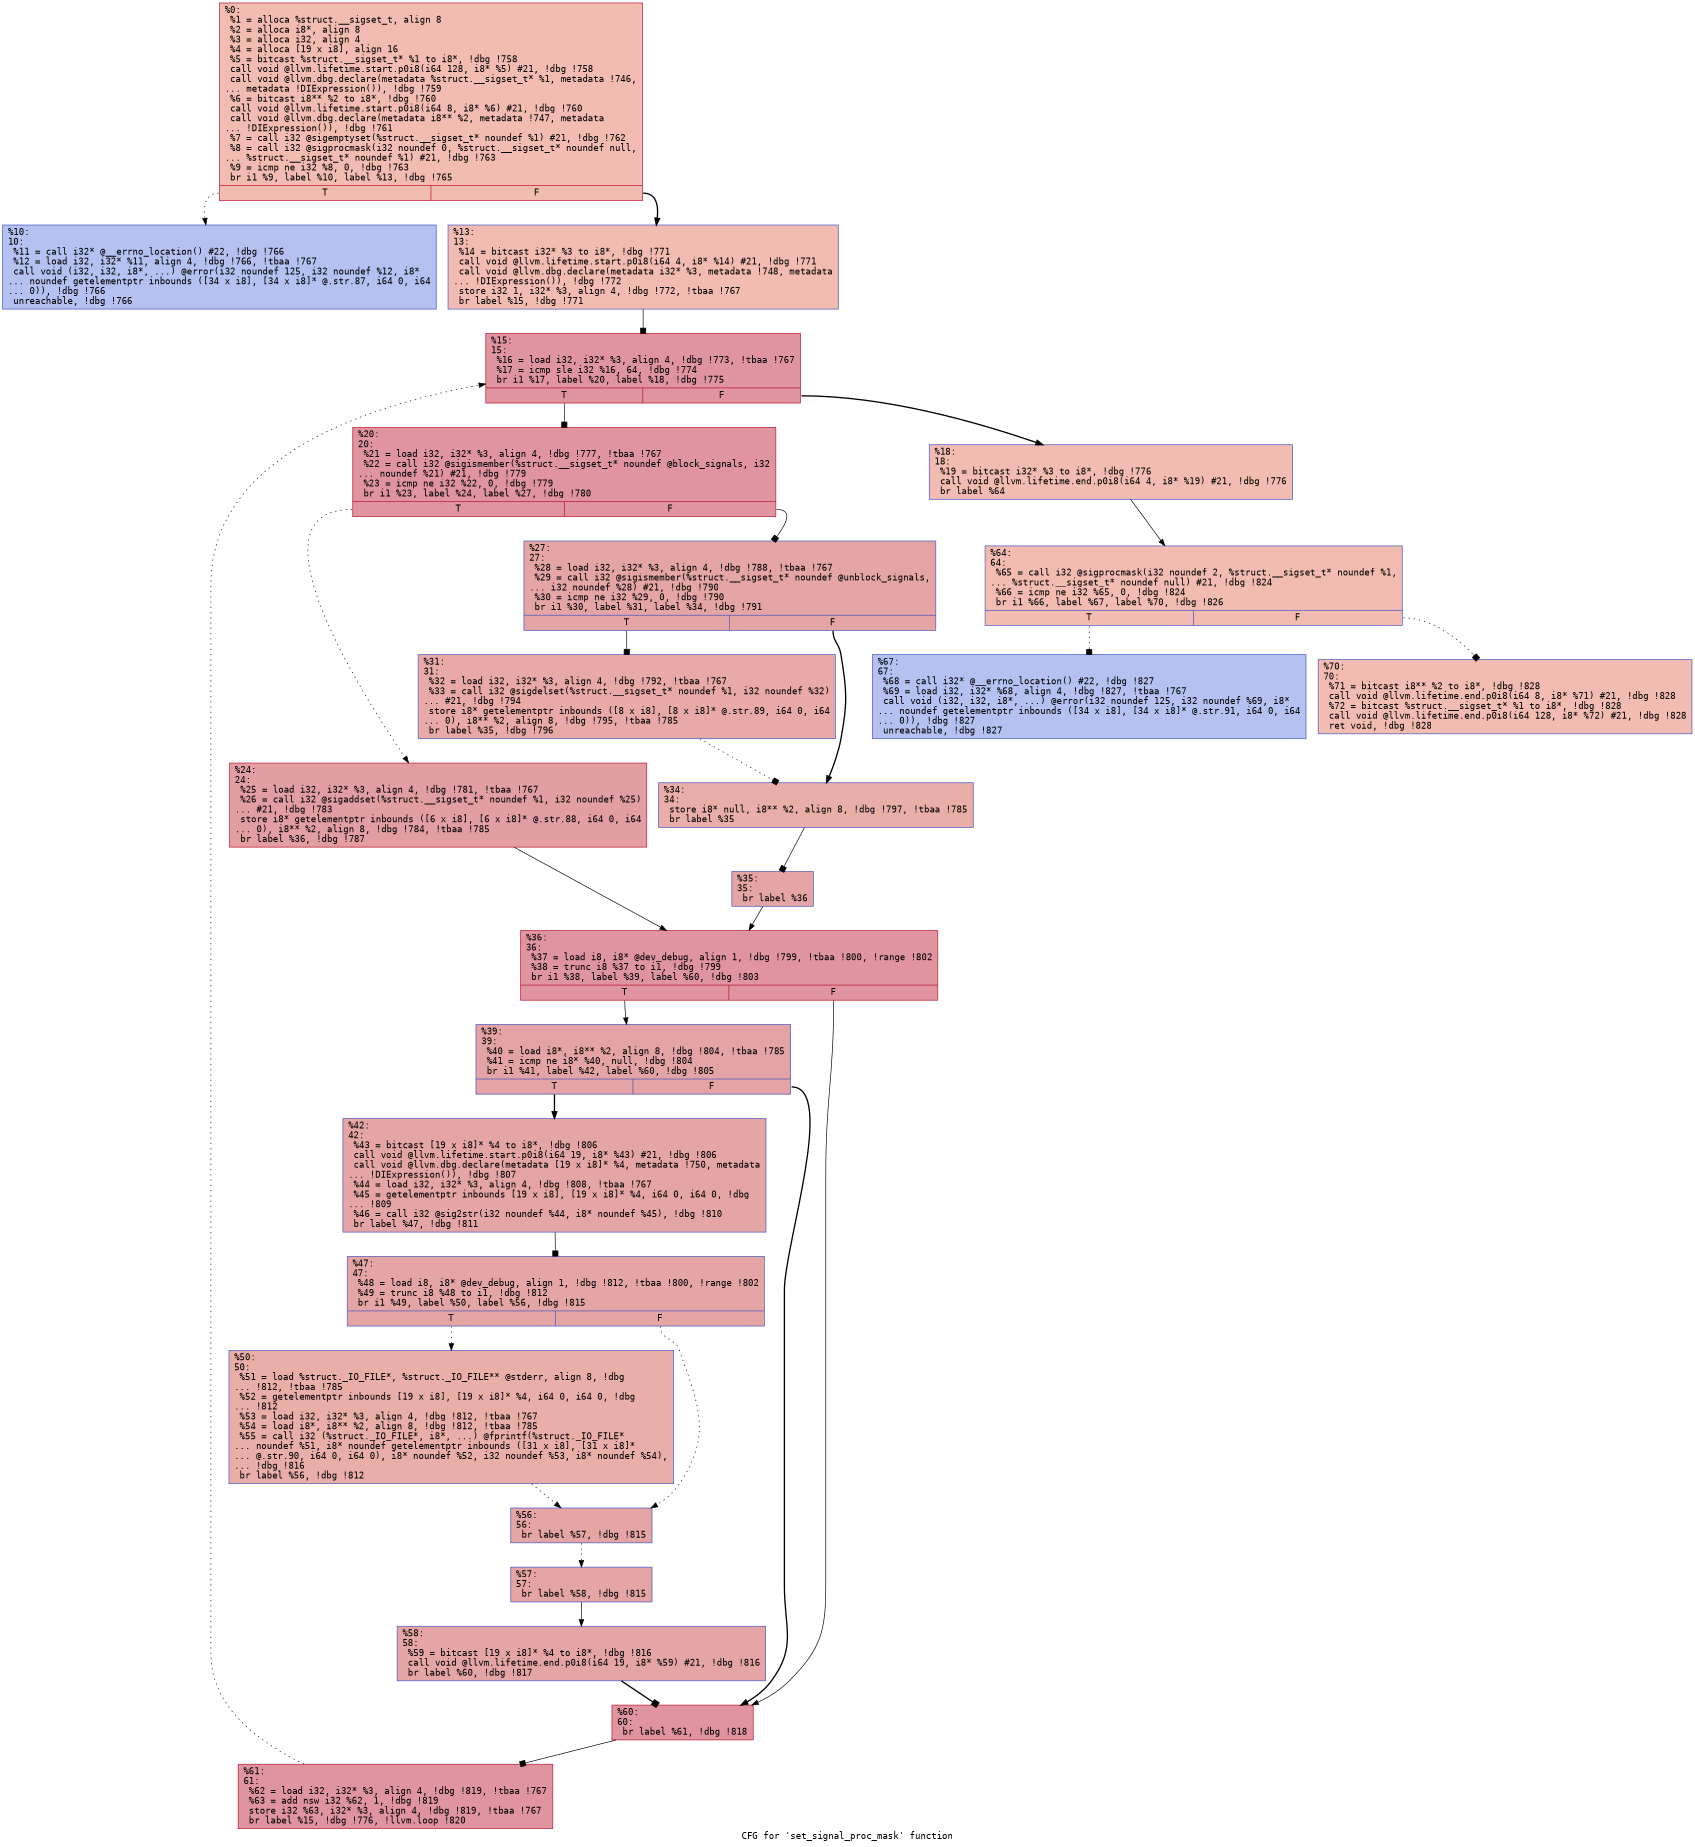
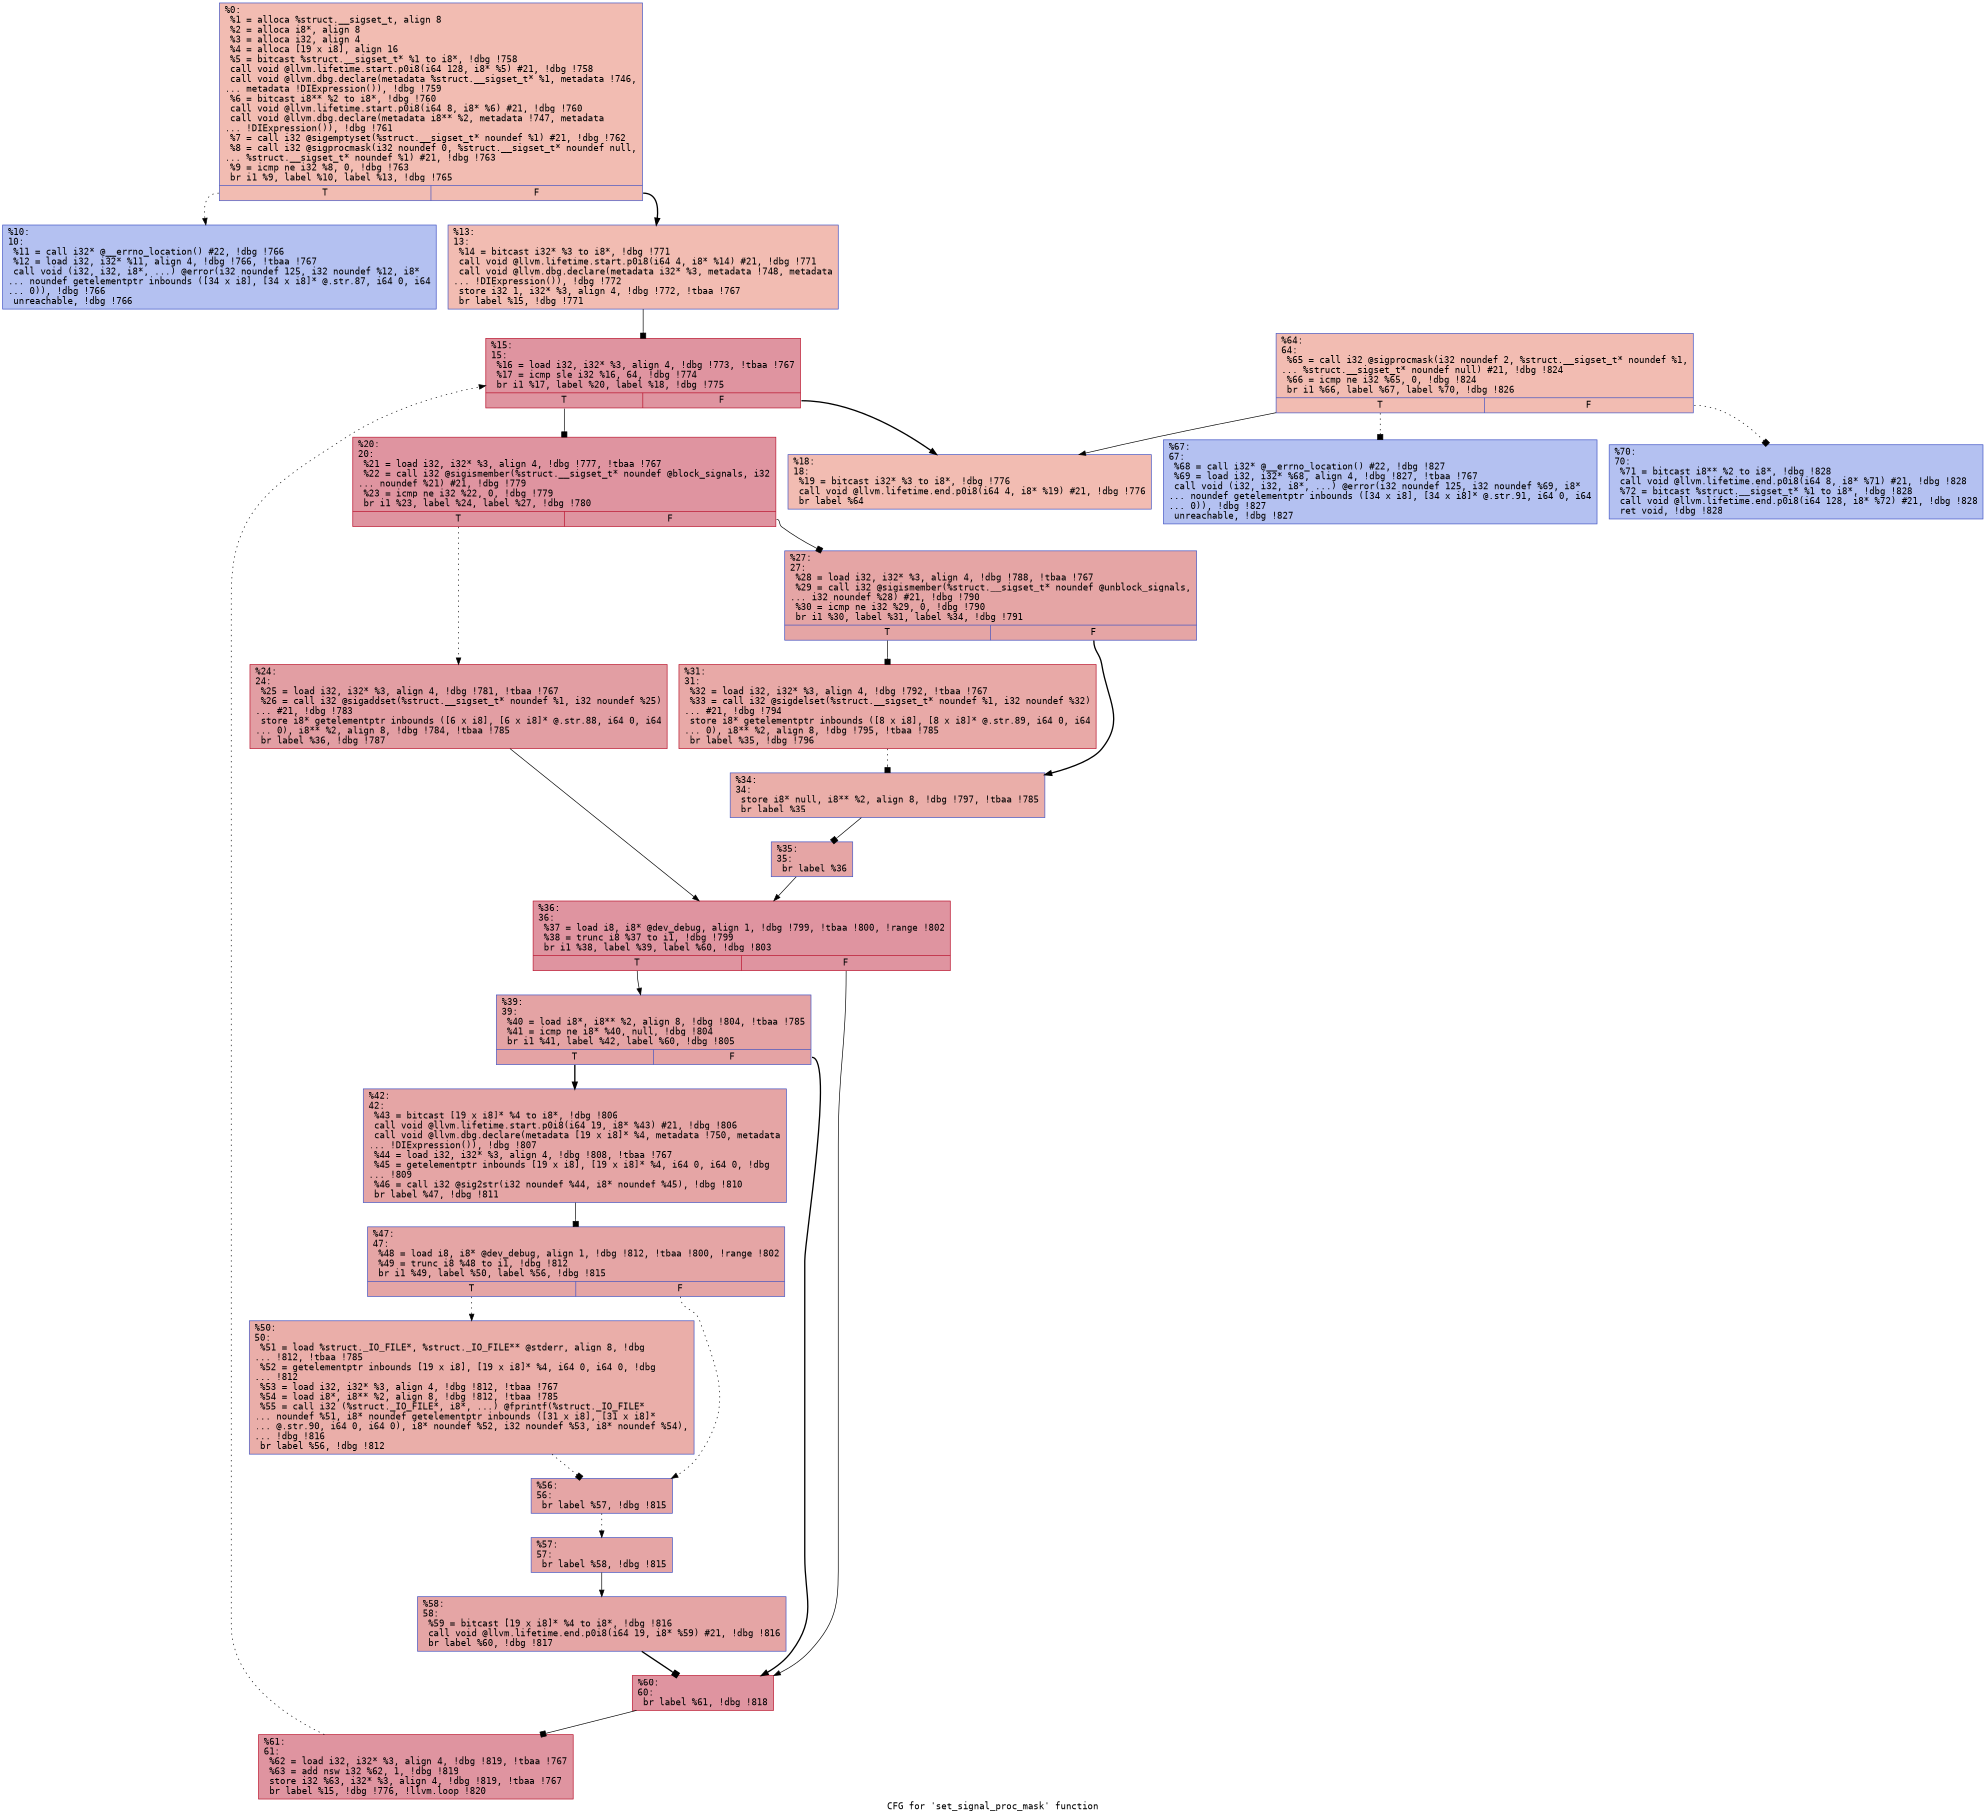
node "%0:": color #b70d28ff -> #3d50c3ff
edge "%18:" -> "%64:": reversed
node "%31:": color #3d50c3ff -> #b70d28ff
node "%70:": fillcolor #e1675170 -> #5572df70
edge "%50:" -> "%56:": arrowhead normal -> box
